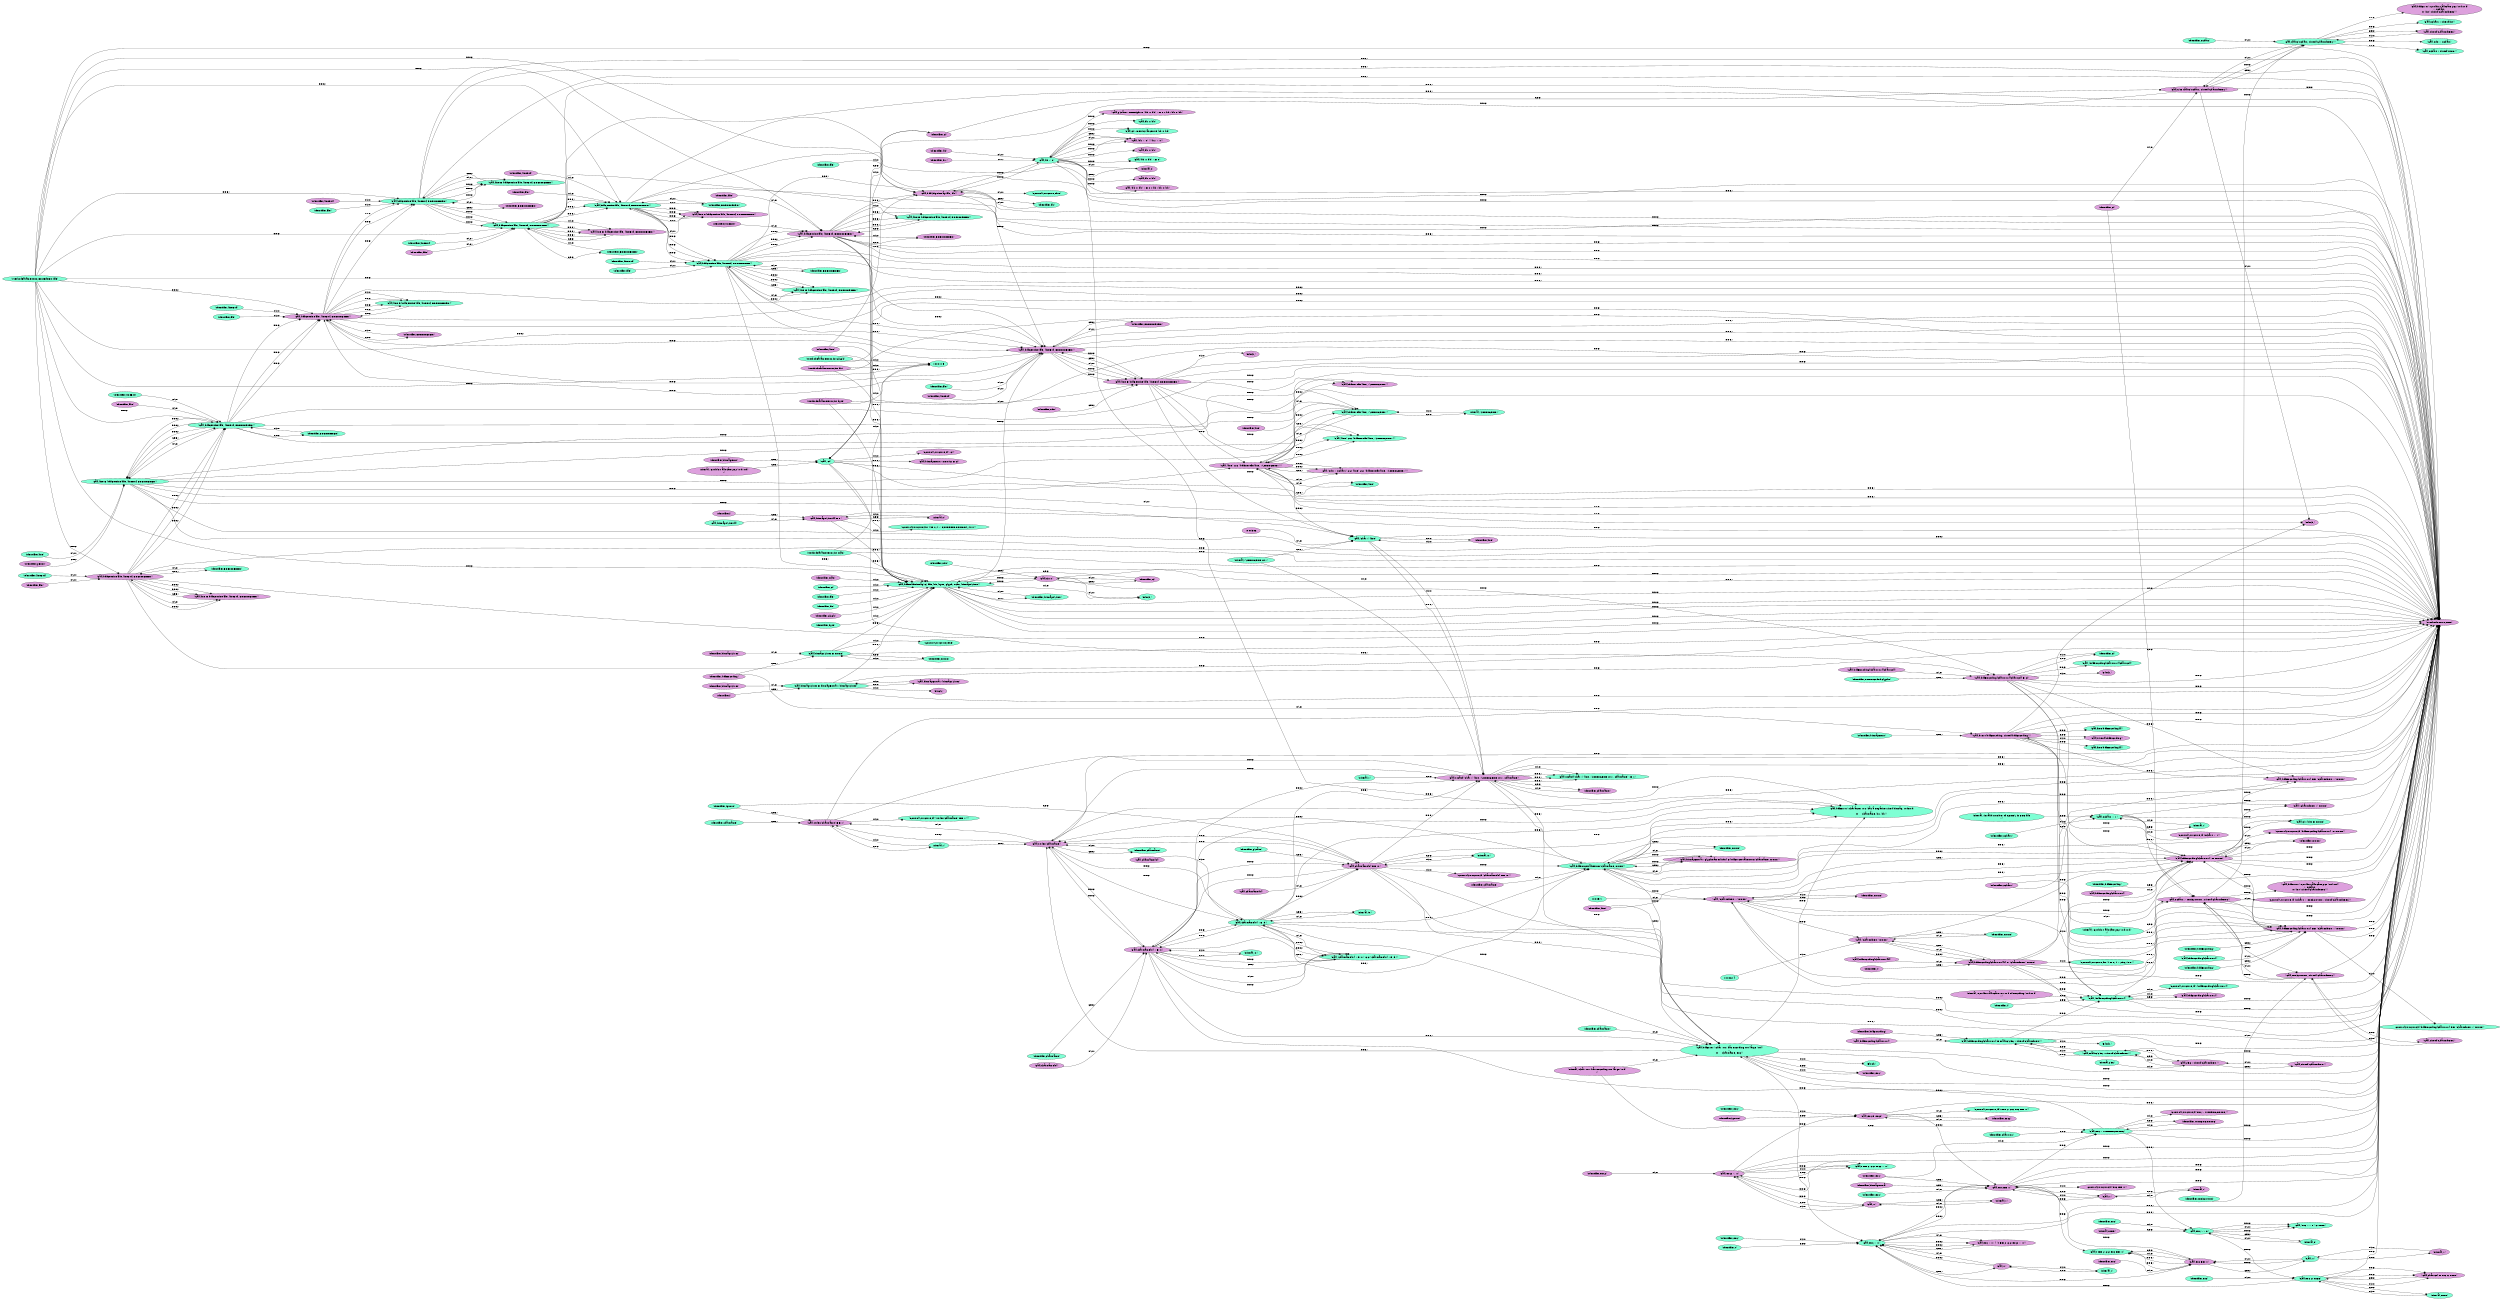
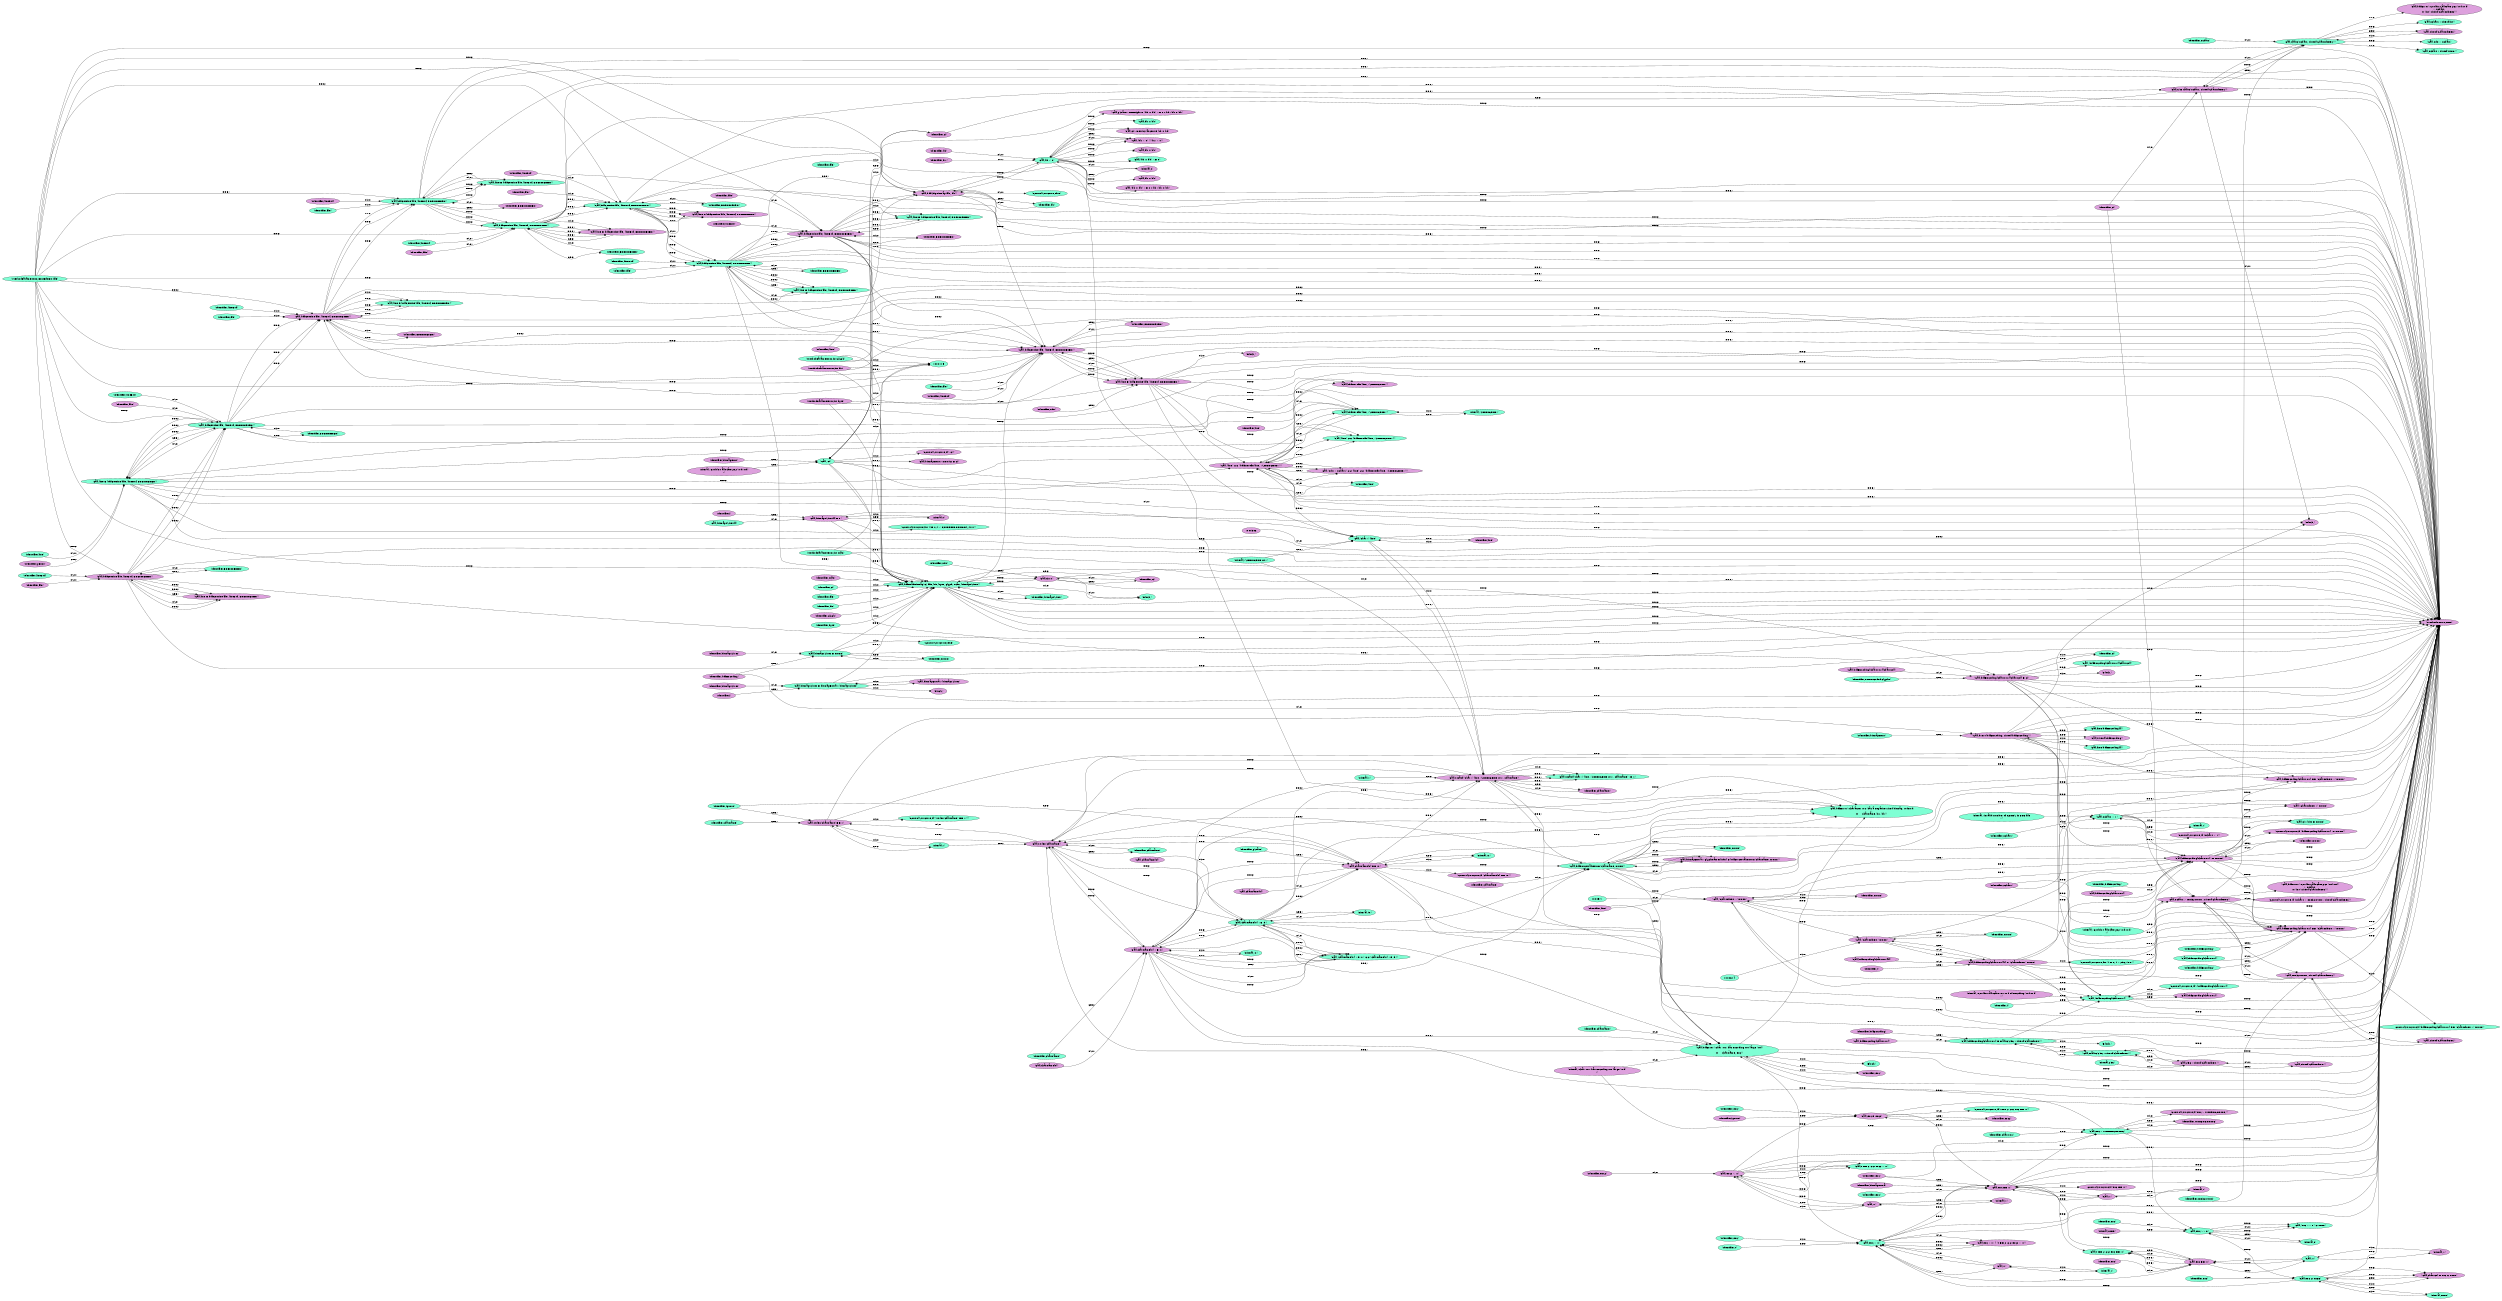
node "(Call,ci->metrics.ascent = bh + bb)": fillcolor aquamarine -> plum
edge "(Call,bdfEncoding[char_row] != NULL)" -> "(Call,bdfForceMakeAtom(charName, NULL))": removed, label "DDG:"
